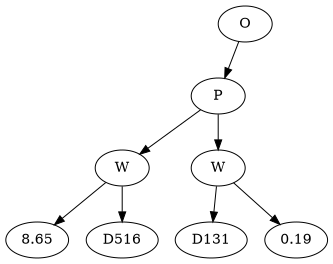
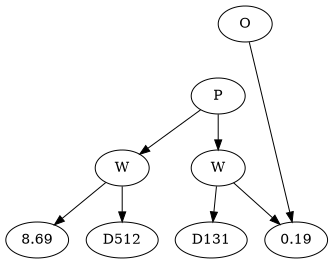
edge "O" -> "P": now "O" -> "0.19"
node "8.65": label "8.65" -> "8.69"
node "D516": label "D516" -> "D512"
